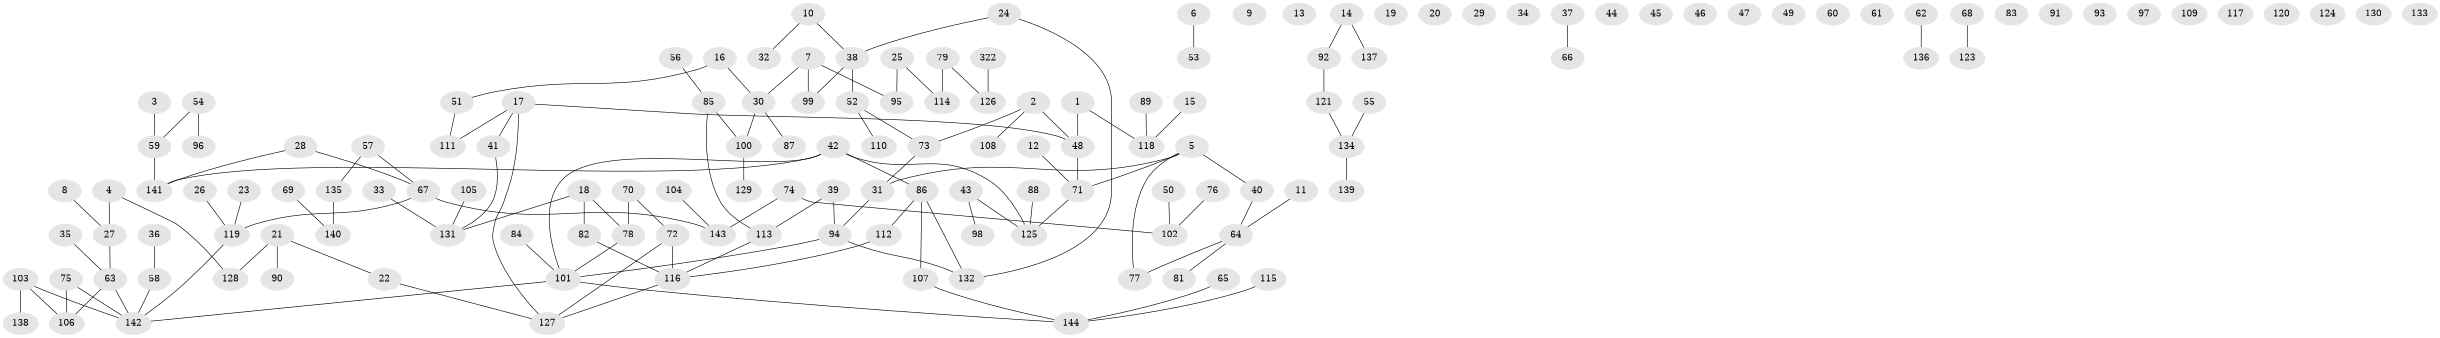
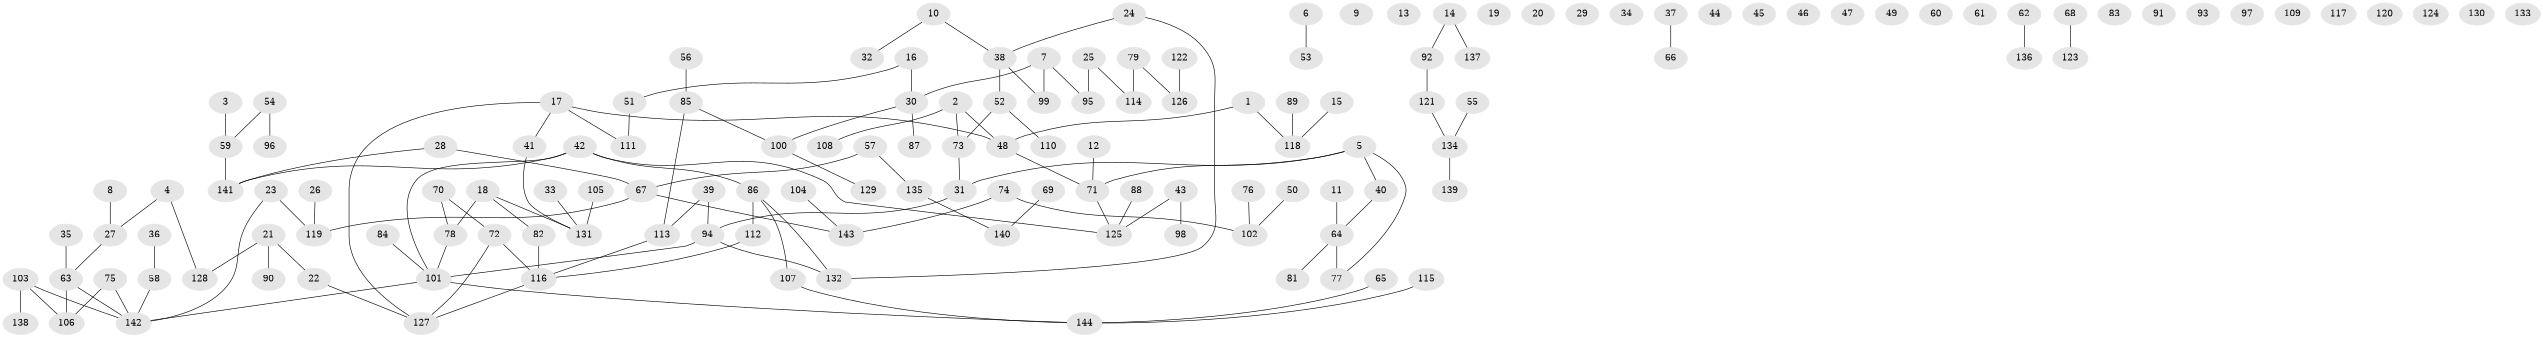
node "322": label "322" -> "122"
edge "119" -- "142": now "23" -- "142"
